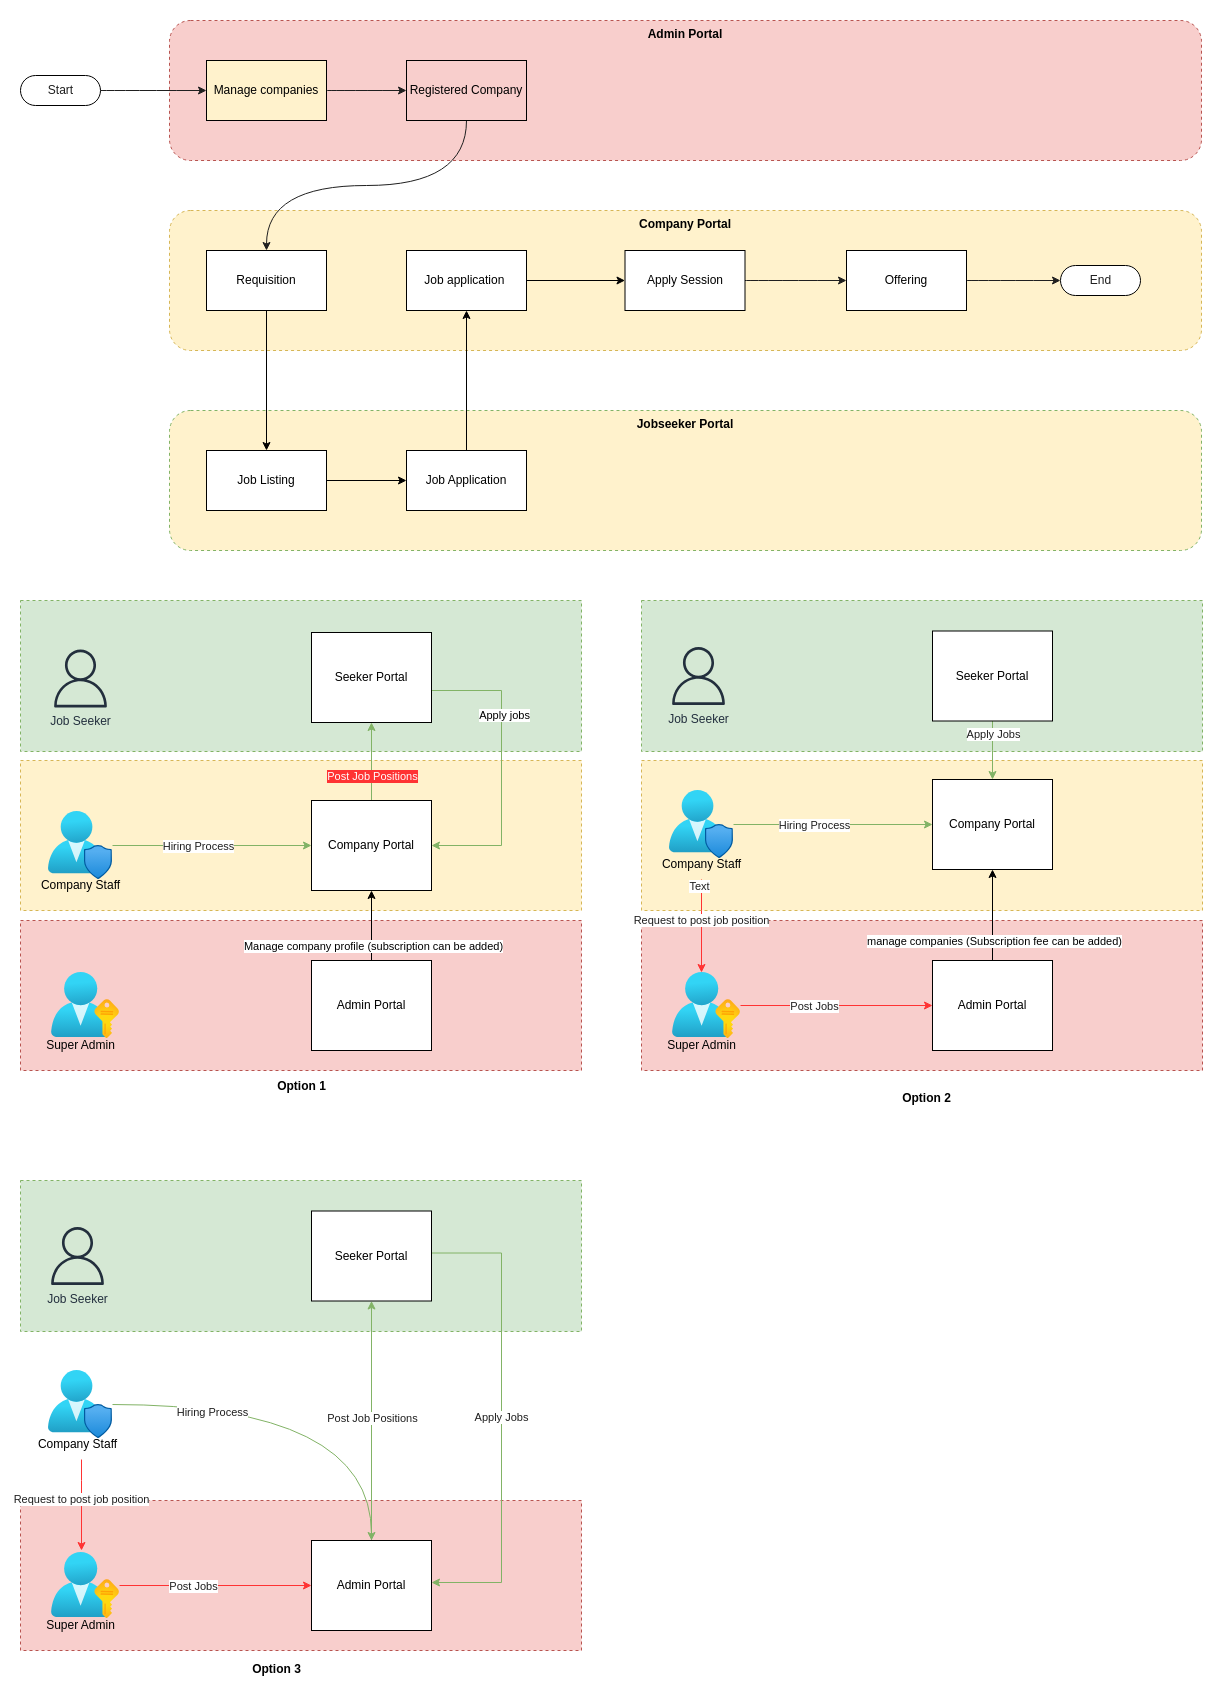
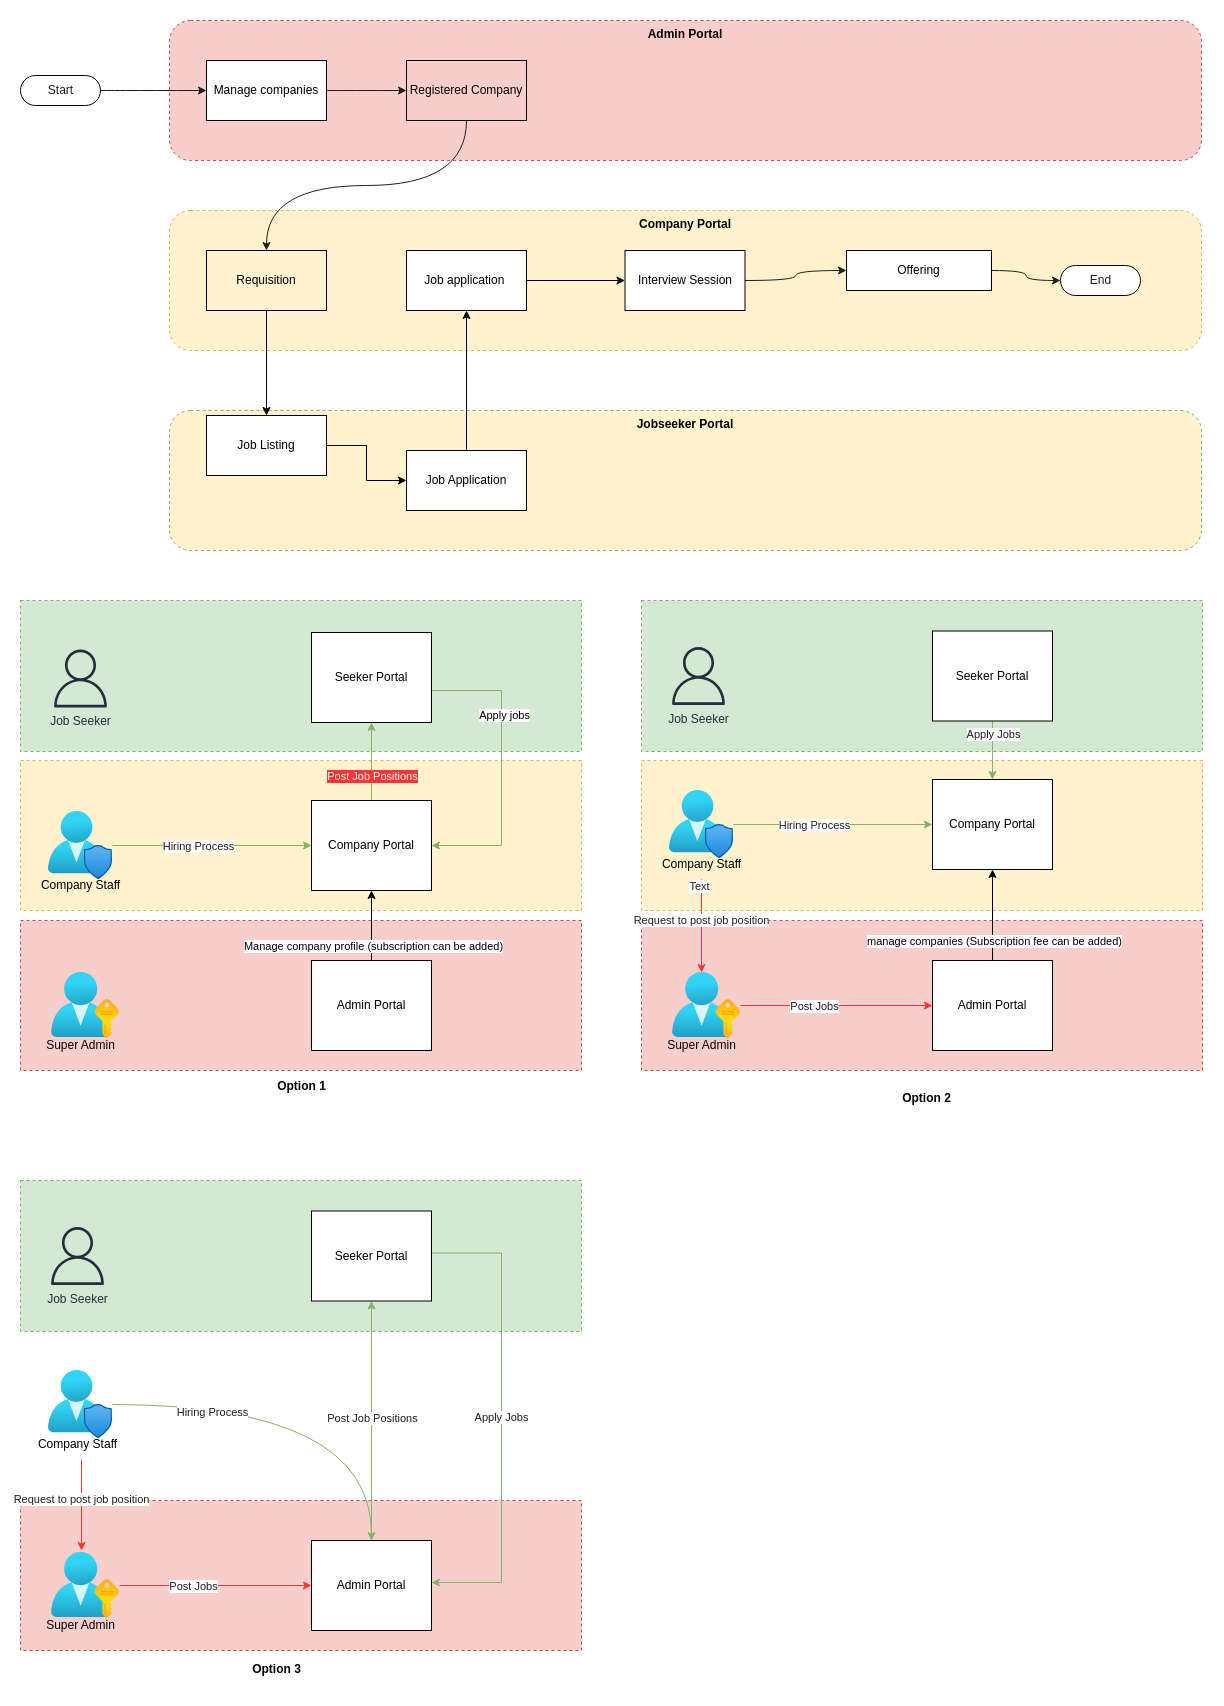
node "Manage companies": fillcolor #fff2cc -> #ffffff
node "Requisition": fillcolor #ffffff -> #fff2cc
node "Apply Session": label "Apply Session" -> "Interview Session"
node "Offering": size 120x60 -> 145x40
node "Job Listing": moved (267, 481) -> (267, 446)
